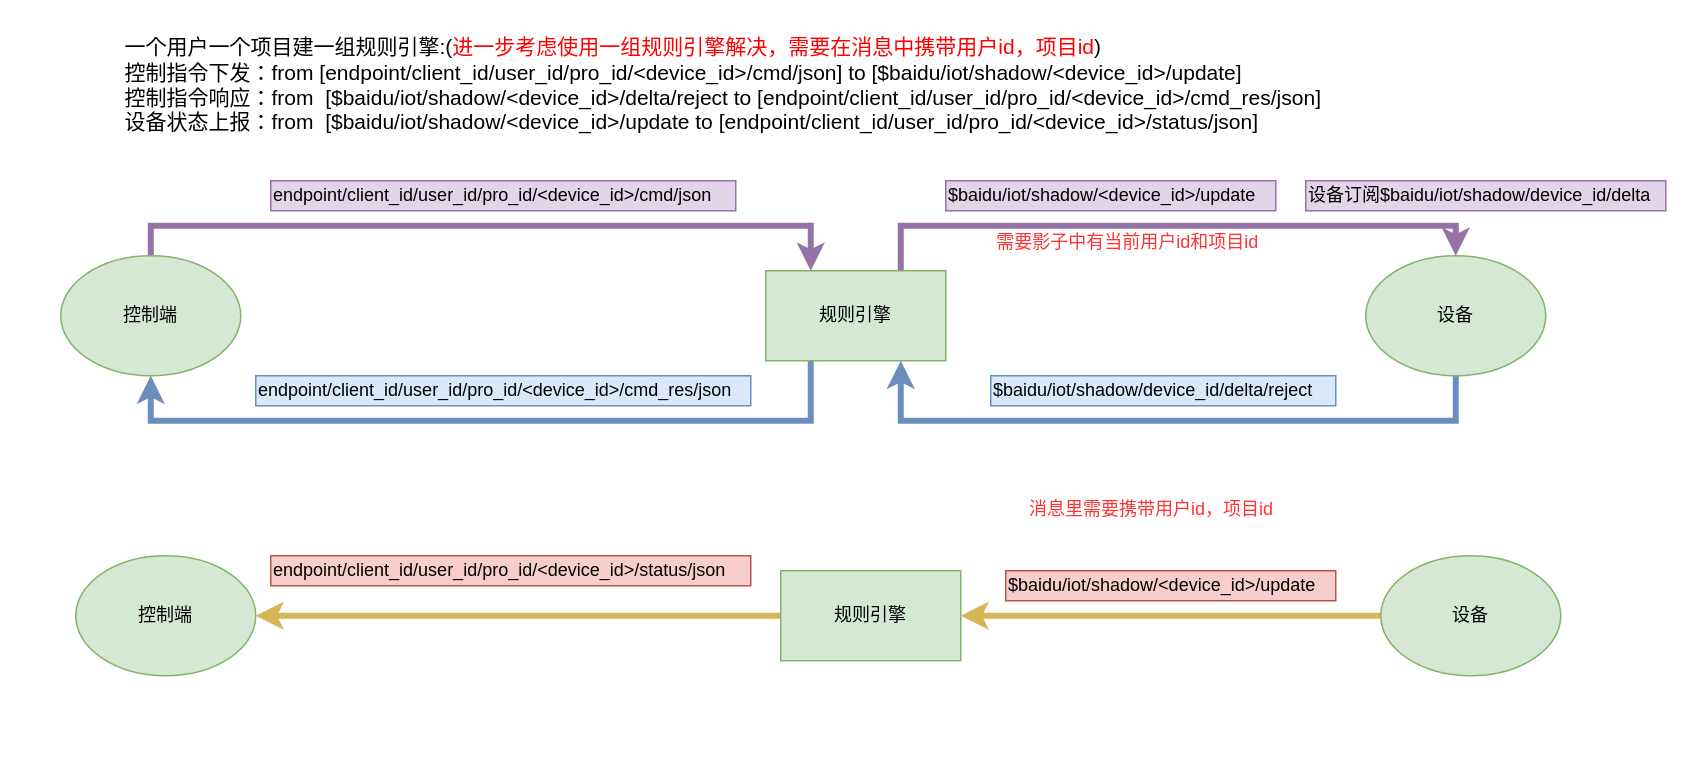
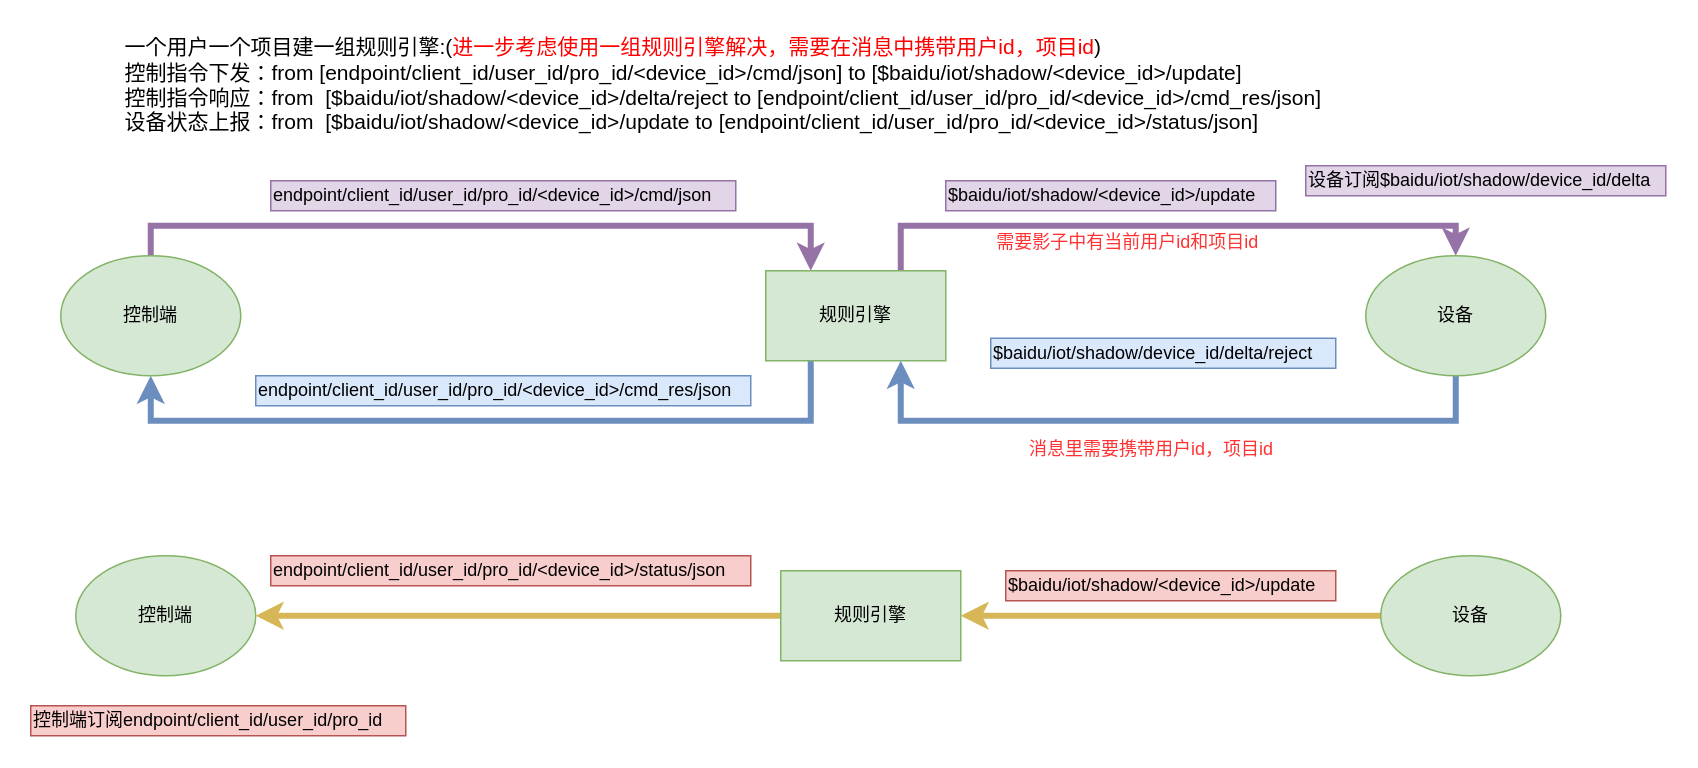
node "设备订阅$baidu/iot/shadow/device_id/delta": moved (1486, 196) -> (1486, 181)
node "$baidu/iot/shadow/device_id/delta/reject": moved (1163, 391) -> (1163, 353)
node "消息里需要携带用户id，项目id": moved (1162, 509) -> (1162, 449)
node "控制端订阅endpoint/client_id/user_id/pro_id": added
